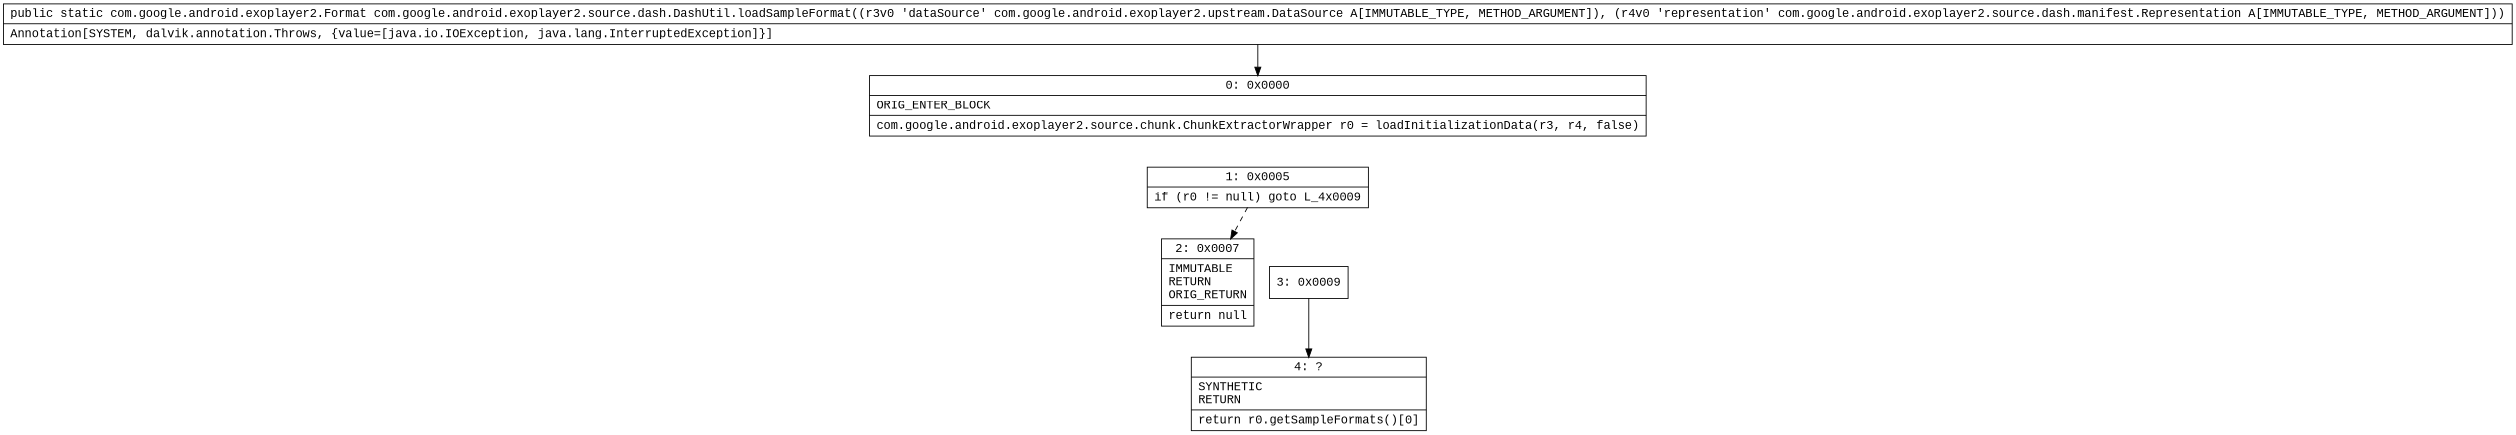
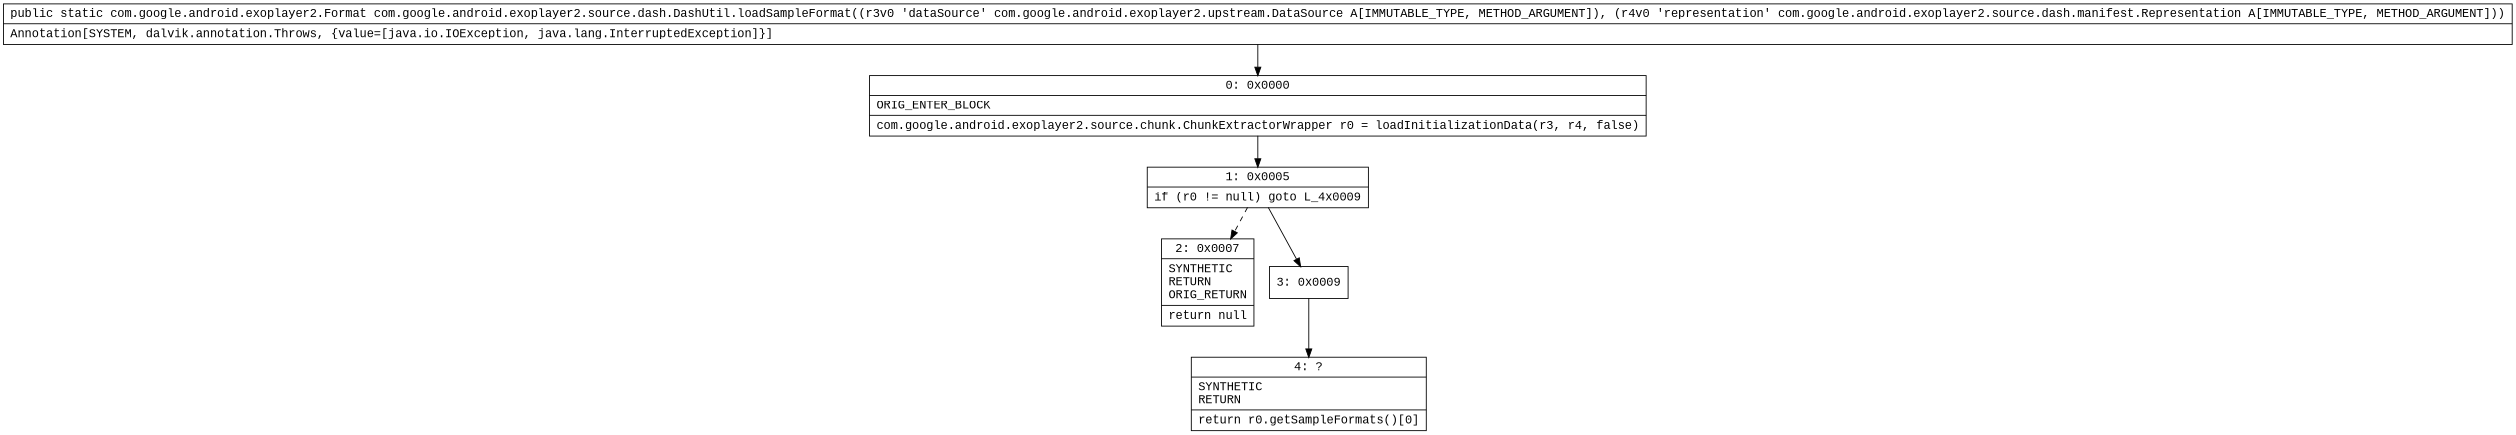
edge "0: 0x0000" -> "1: 0x0005": added
edge "1: 0x0005" -> "3: 0x0009": added
node "2: 0x0007": text "IMMUTABLE" -> "SYNTHETIC"
